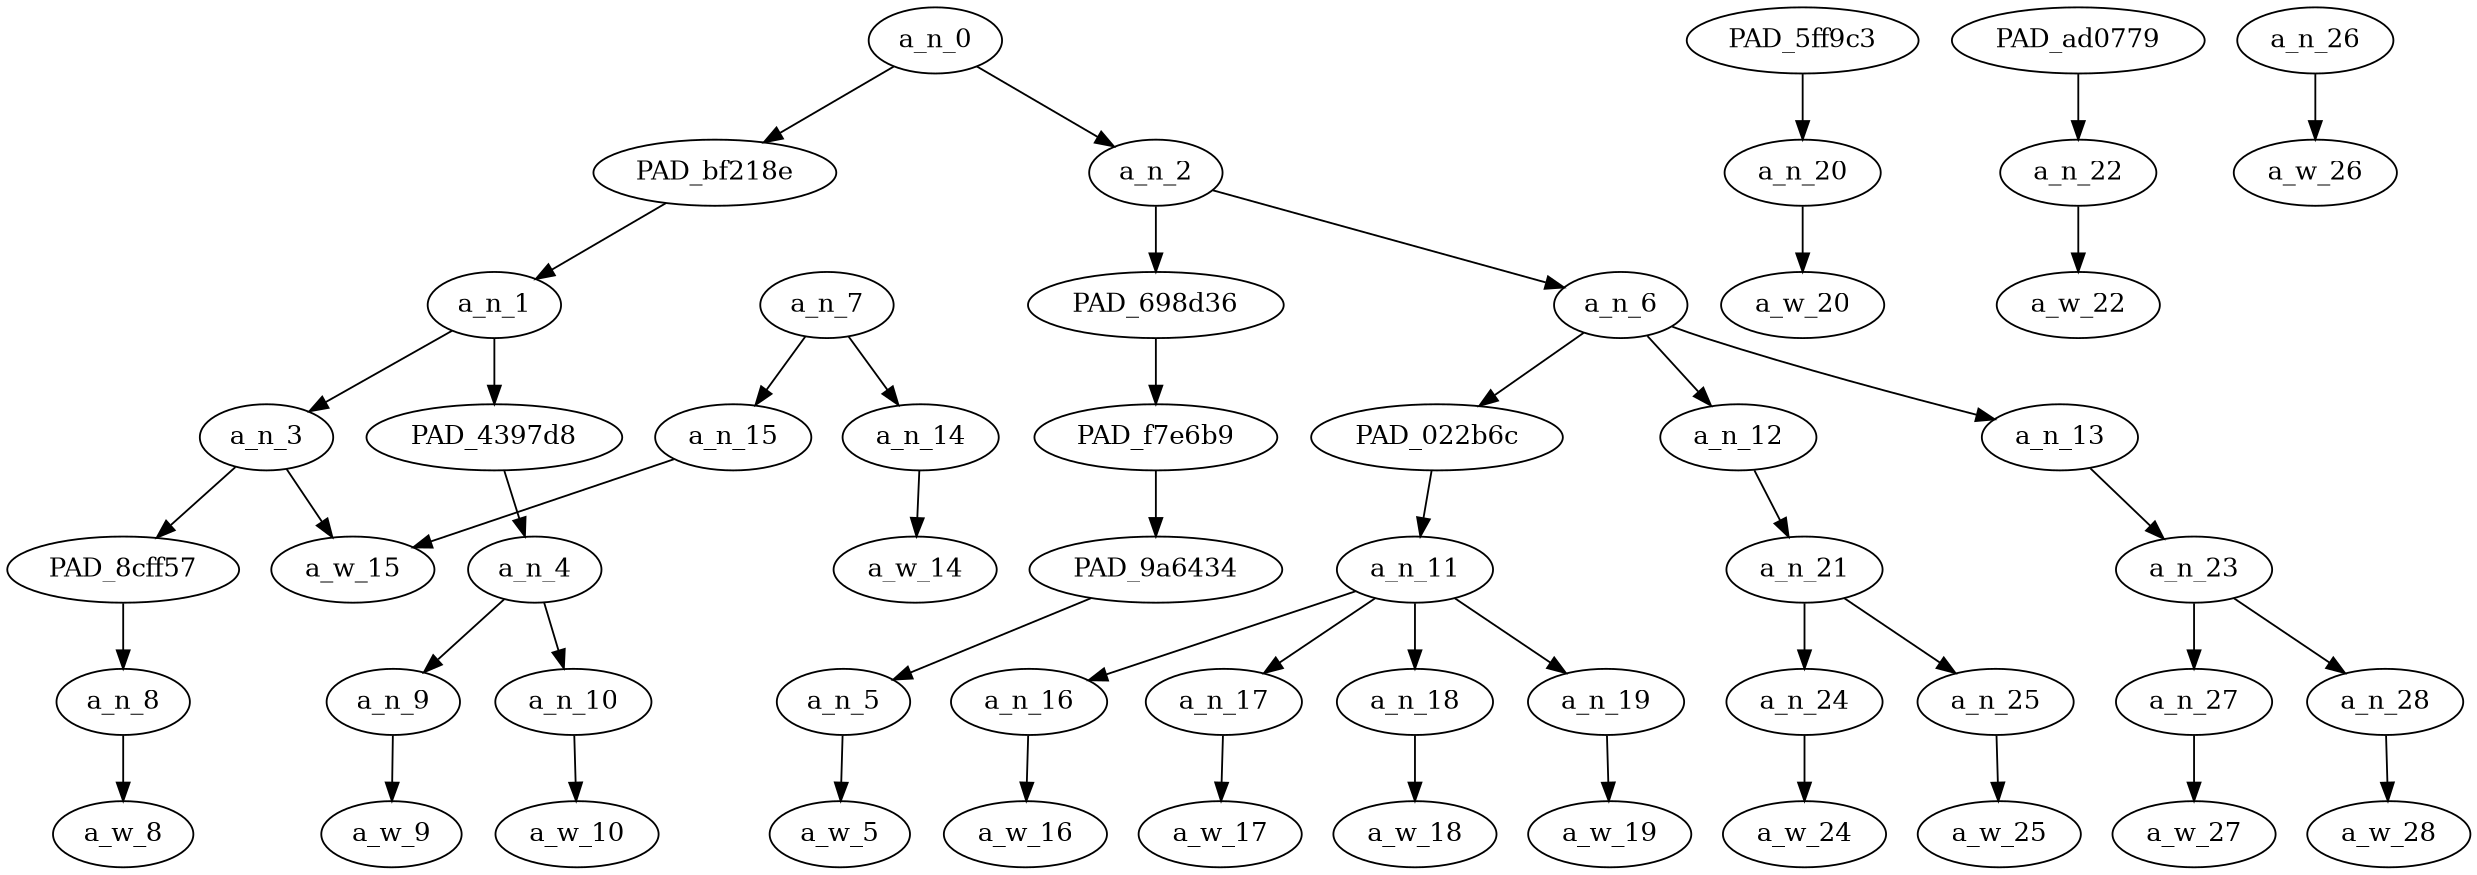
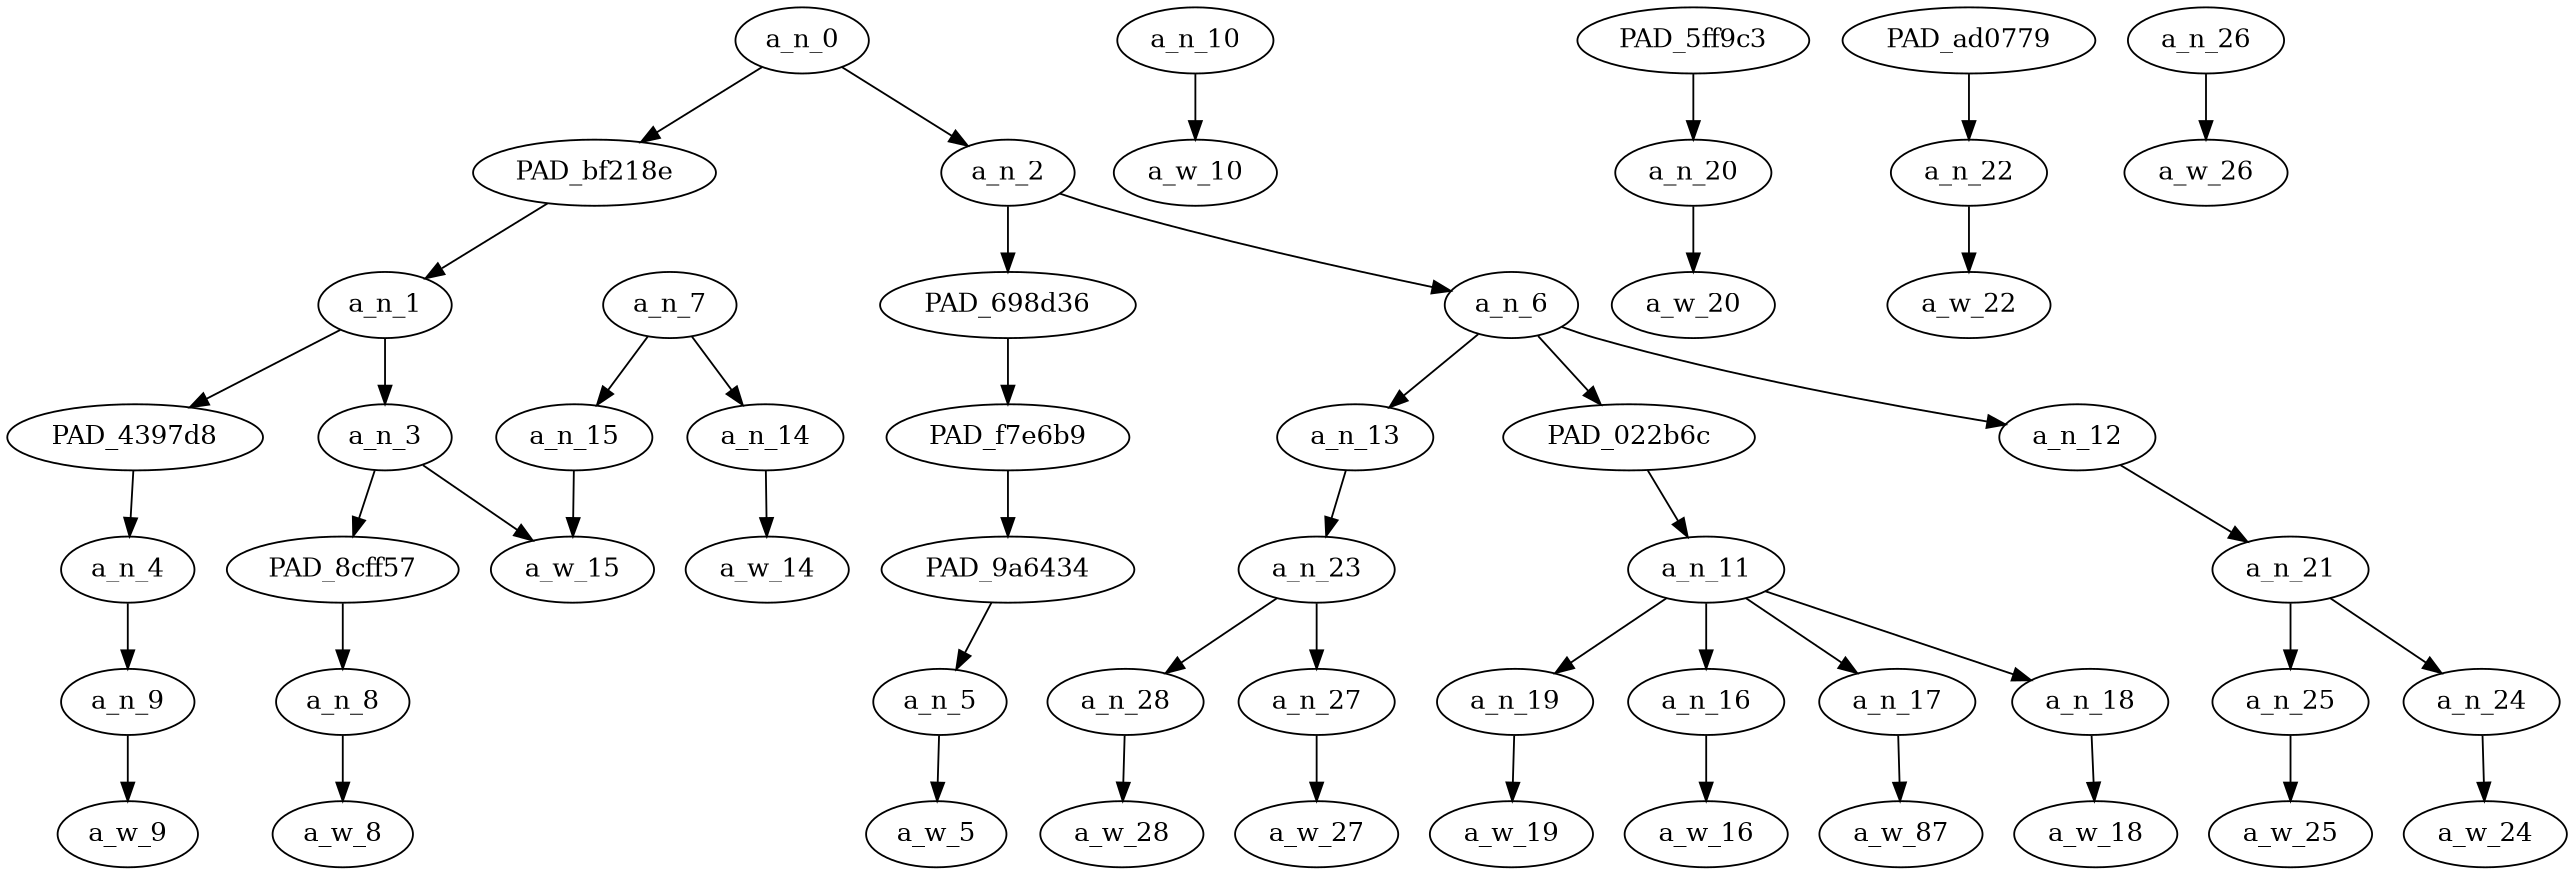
edge "a_n_4" -> "a_n_10": removed
node "a_w_17": label "a_w_17" -> "a_w_87"
